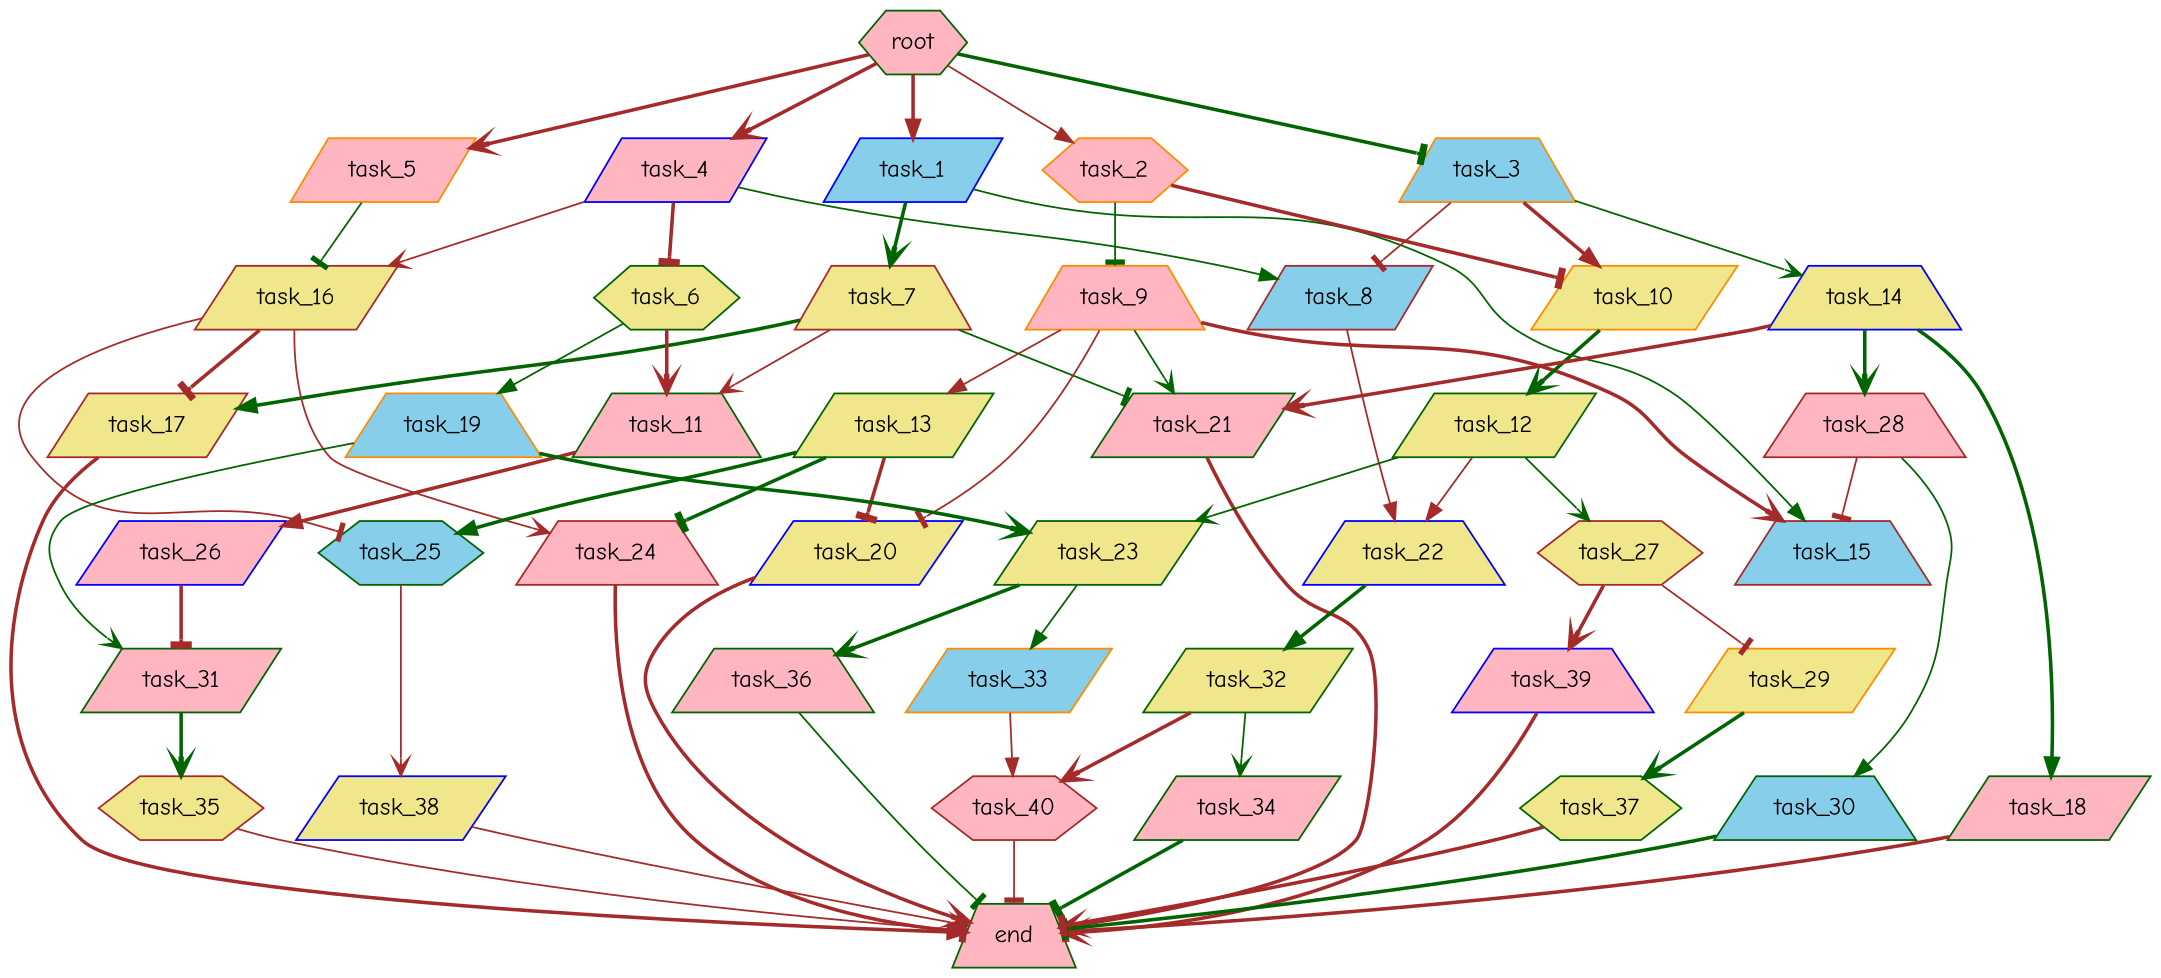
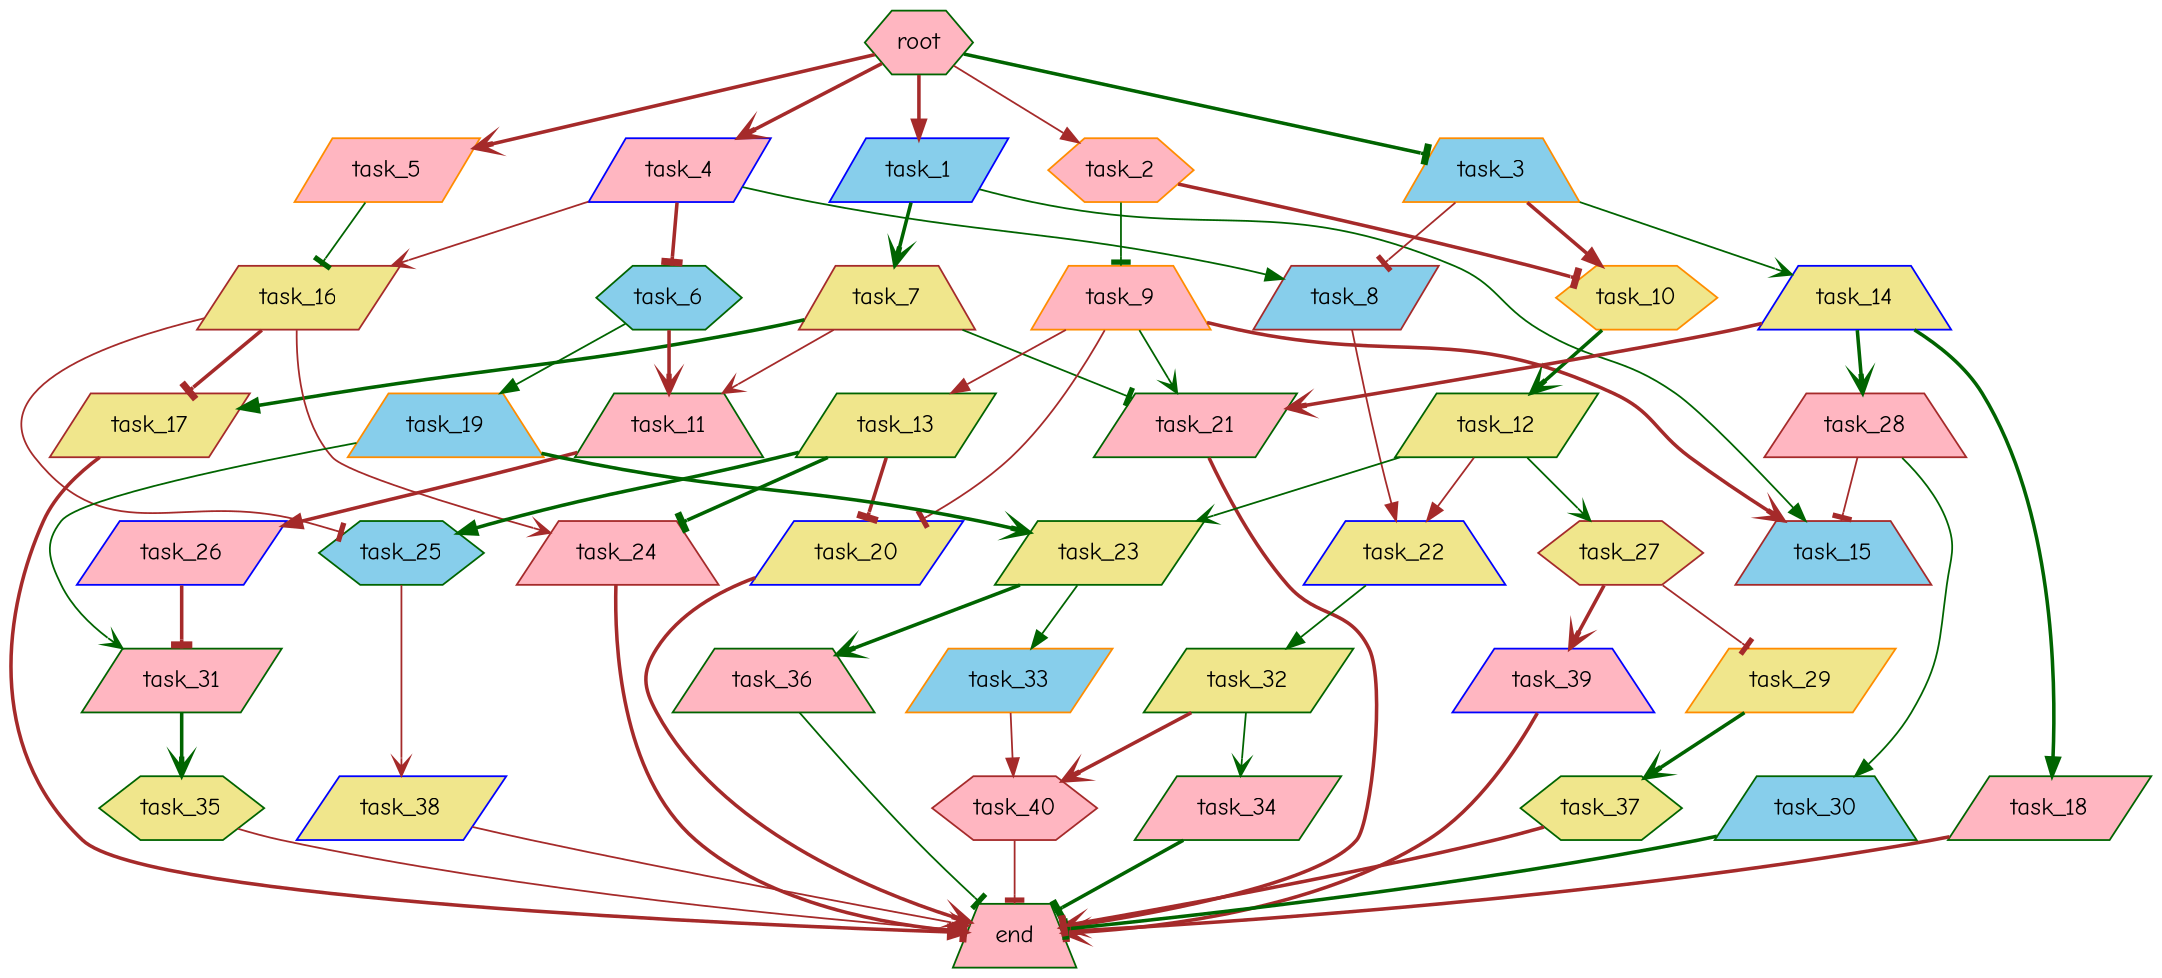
node "task_6": fillcolor khaki -> skyblue
node "task_10": shape parallelogram -> hexagon
edge "task_22" -> "task_32": style bold -> solid
node "task_35": color brown -> darkgreen
